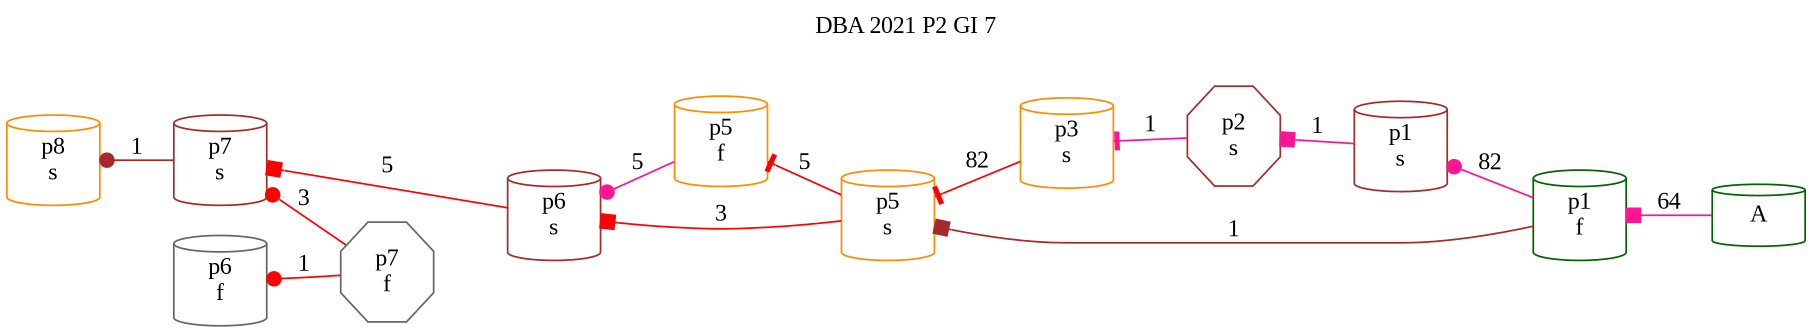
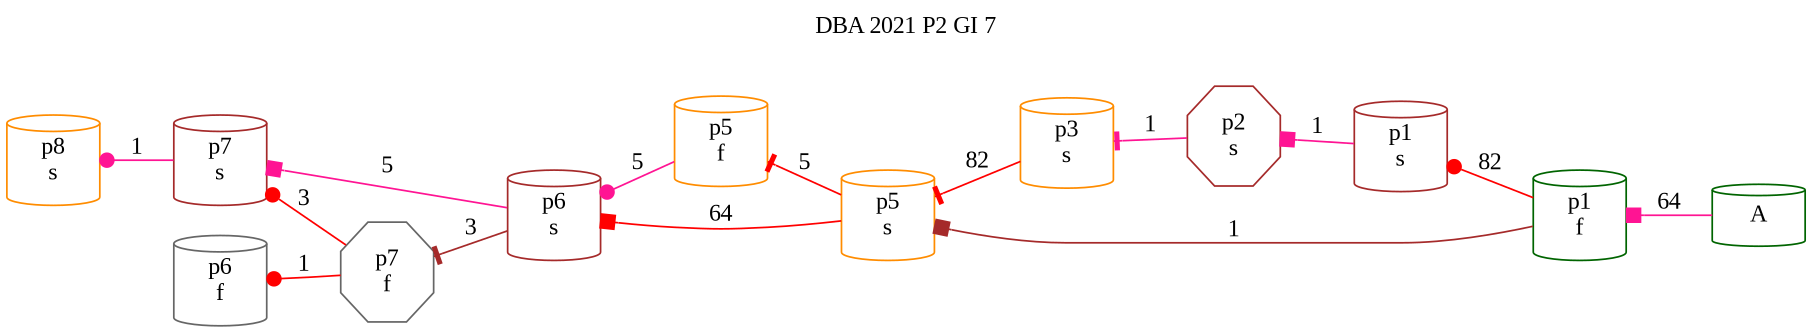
edge "p7 s" -> "p8 s": color brown -> deeppink
edge "p1 f" -> "p1 s": color deeppink -> red
edge "p6 s" -> "p7 s": color red -> deeppink
edge "p5 s" -> "p6 s": label "3" -> "64"
edge "p6 s" -> "p7 f": added, label "3"
